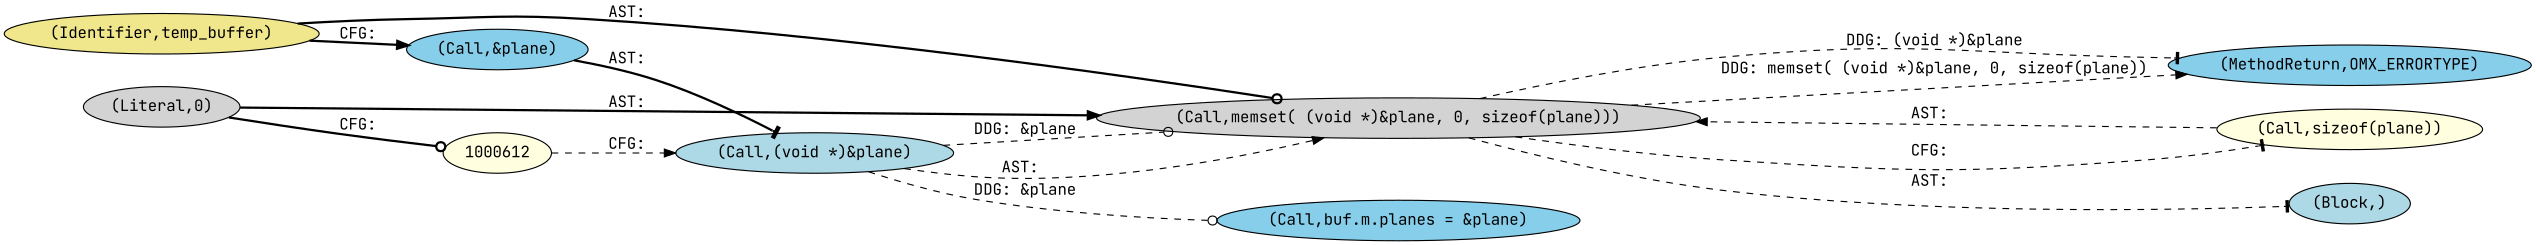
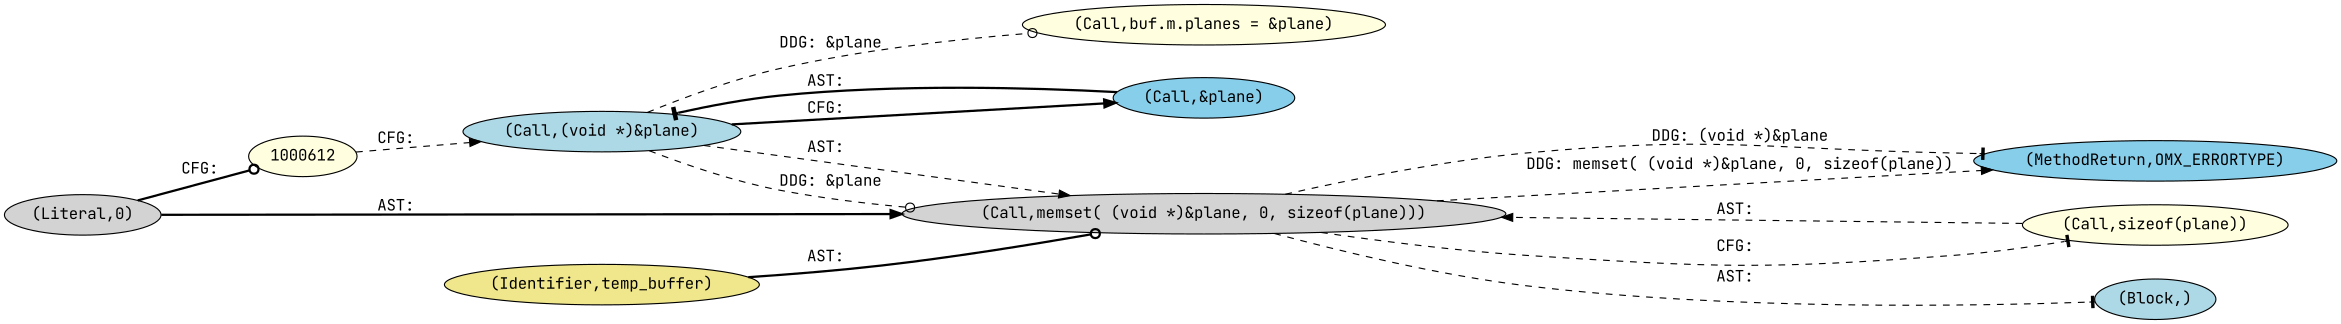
edge "(Identifier,temp_buffer)" -> "(Call,&plane)": now "(Call,(void *)&plane)" -> "(Call,&plane)"
node "(Call,buf.m.planes = &plane)": fillcolor skyblue -> lightyellow
